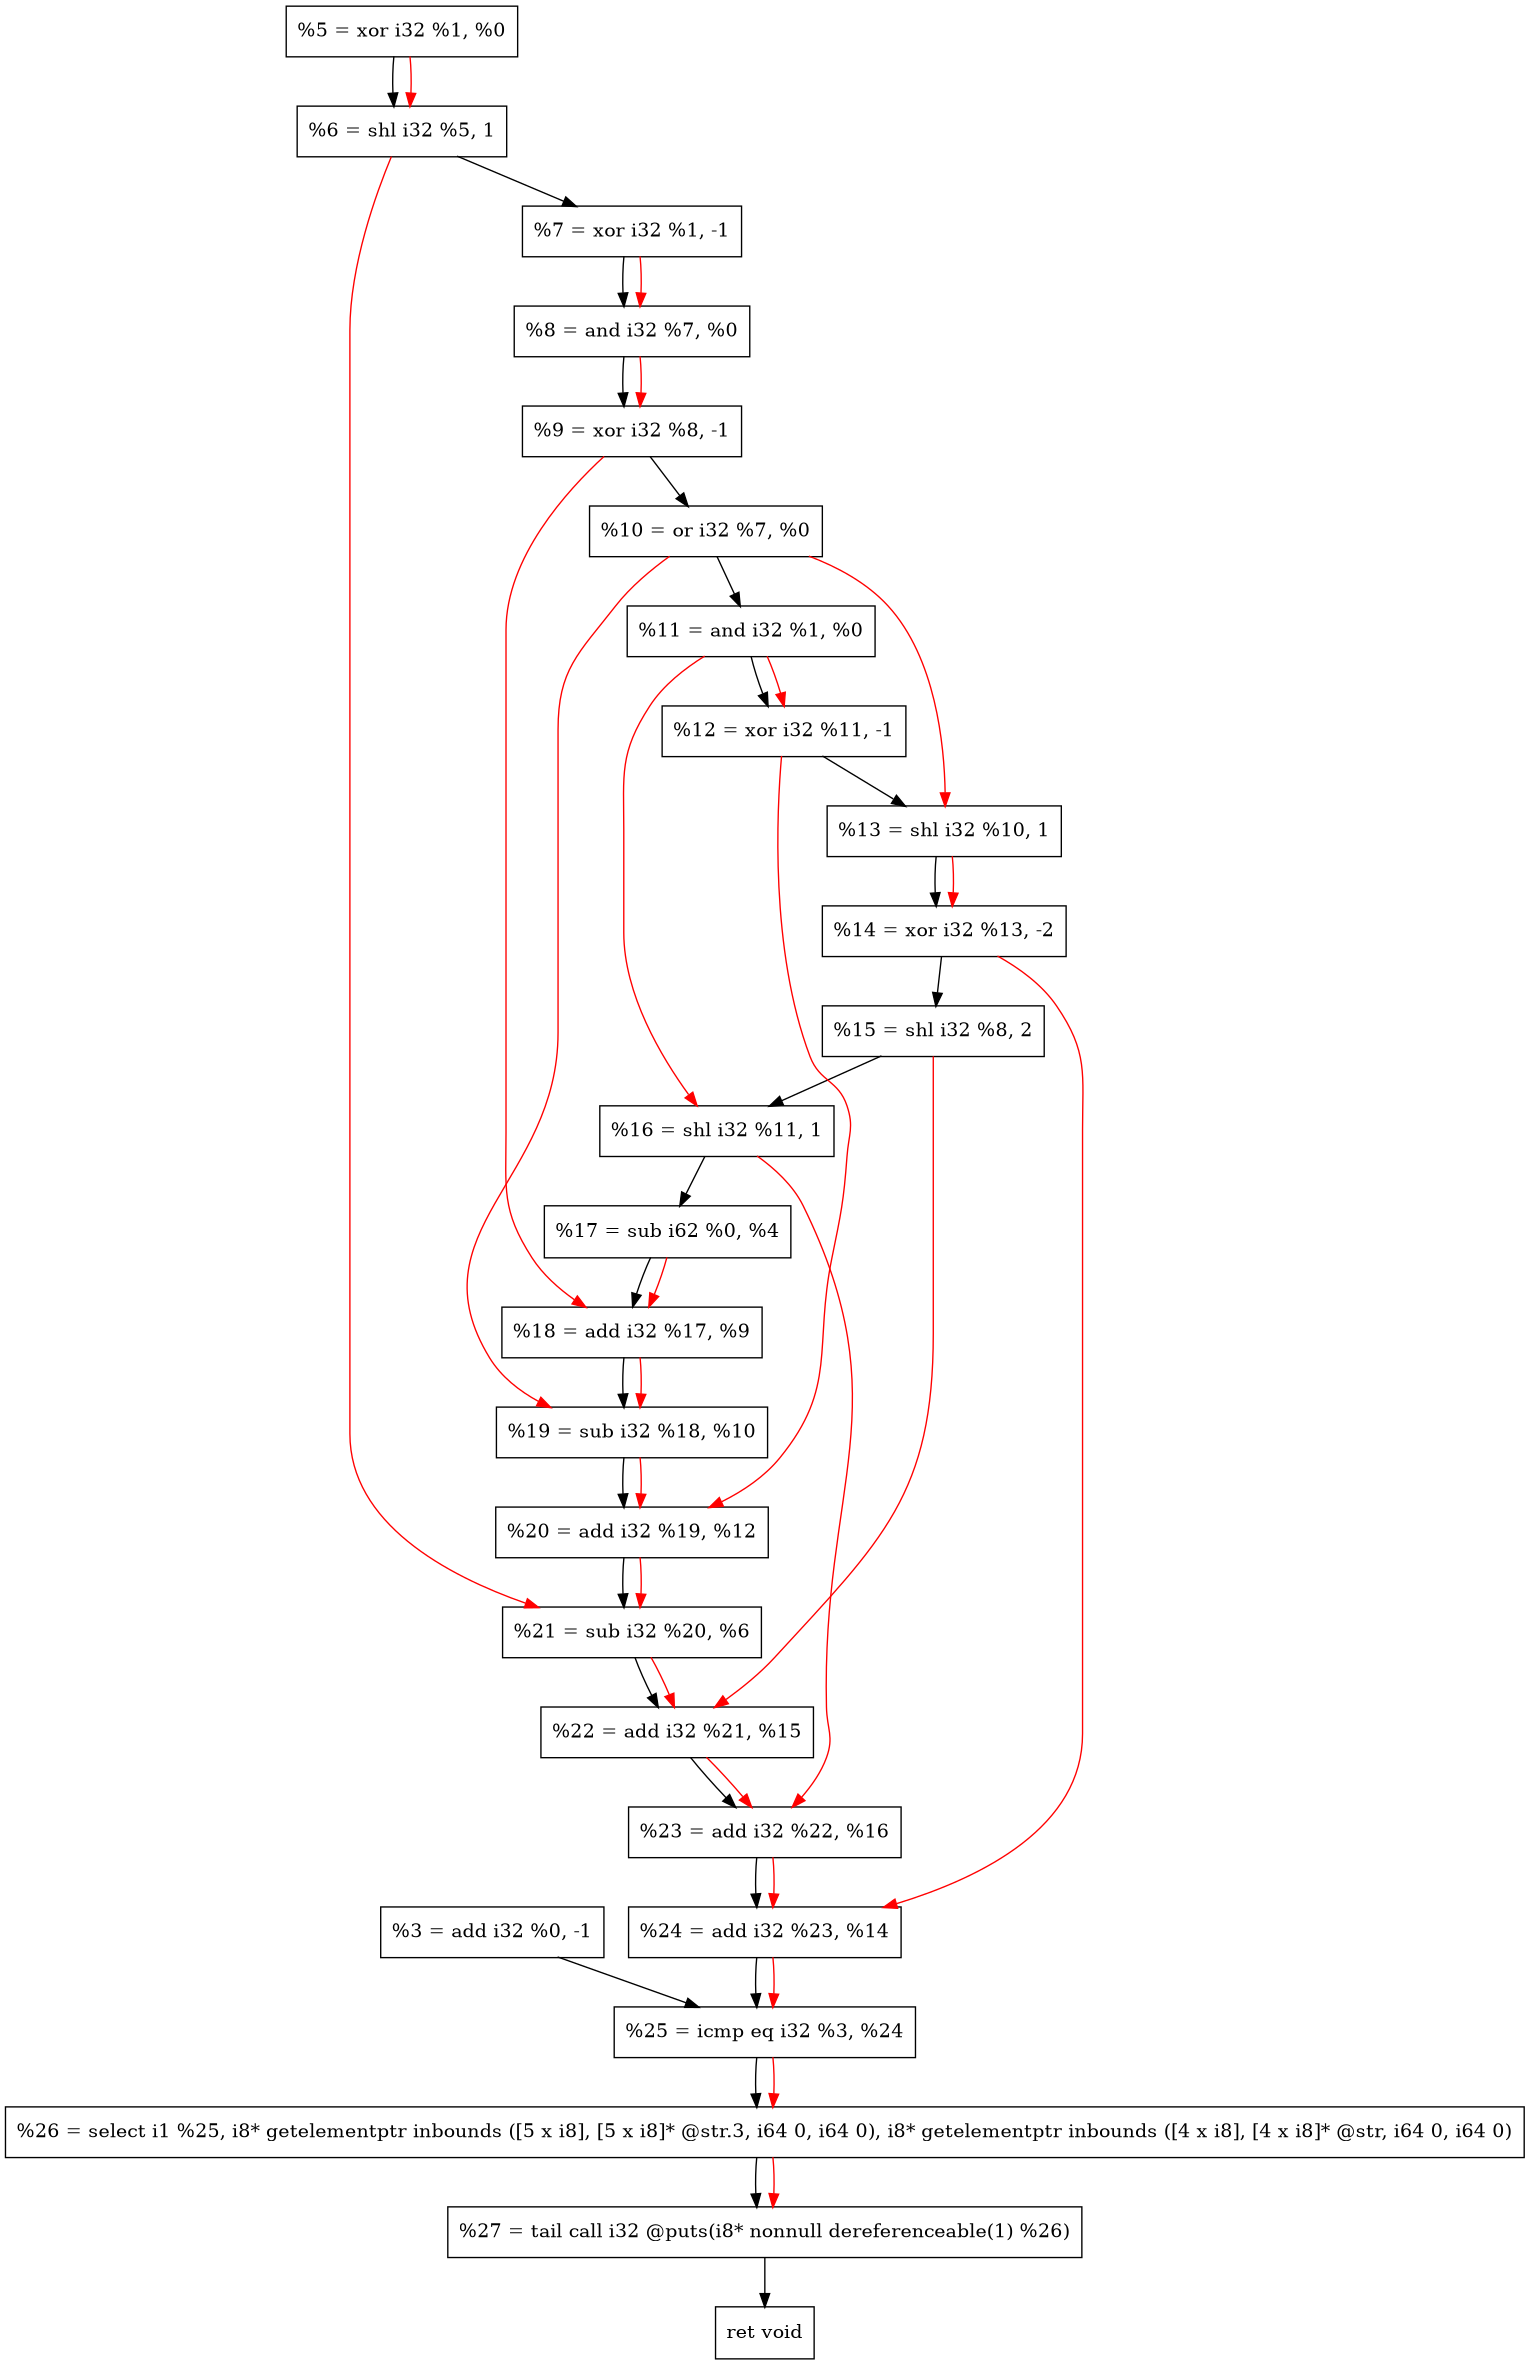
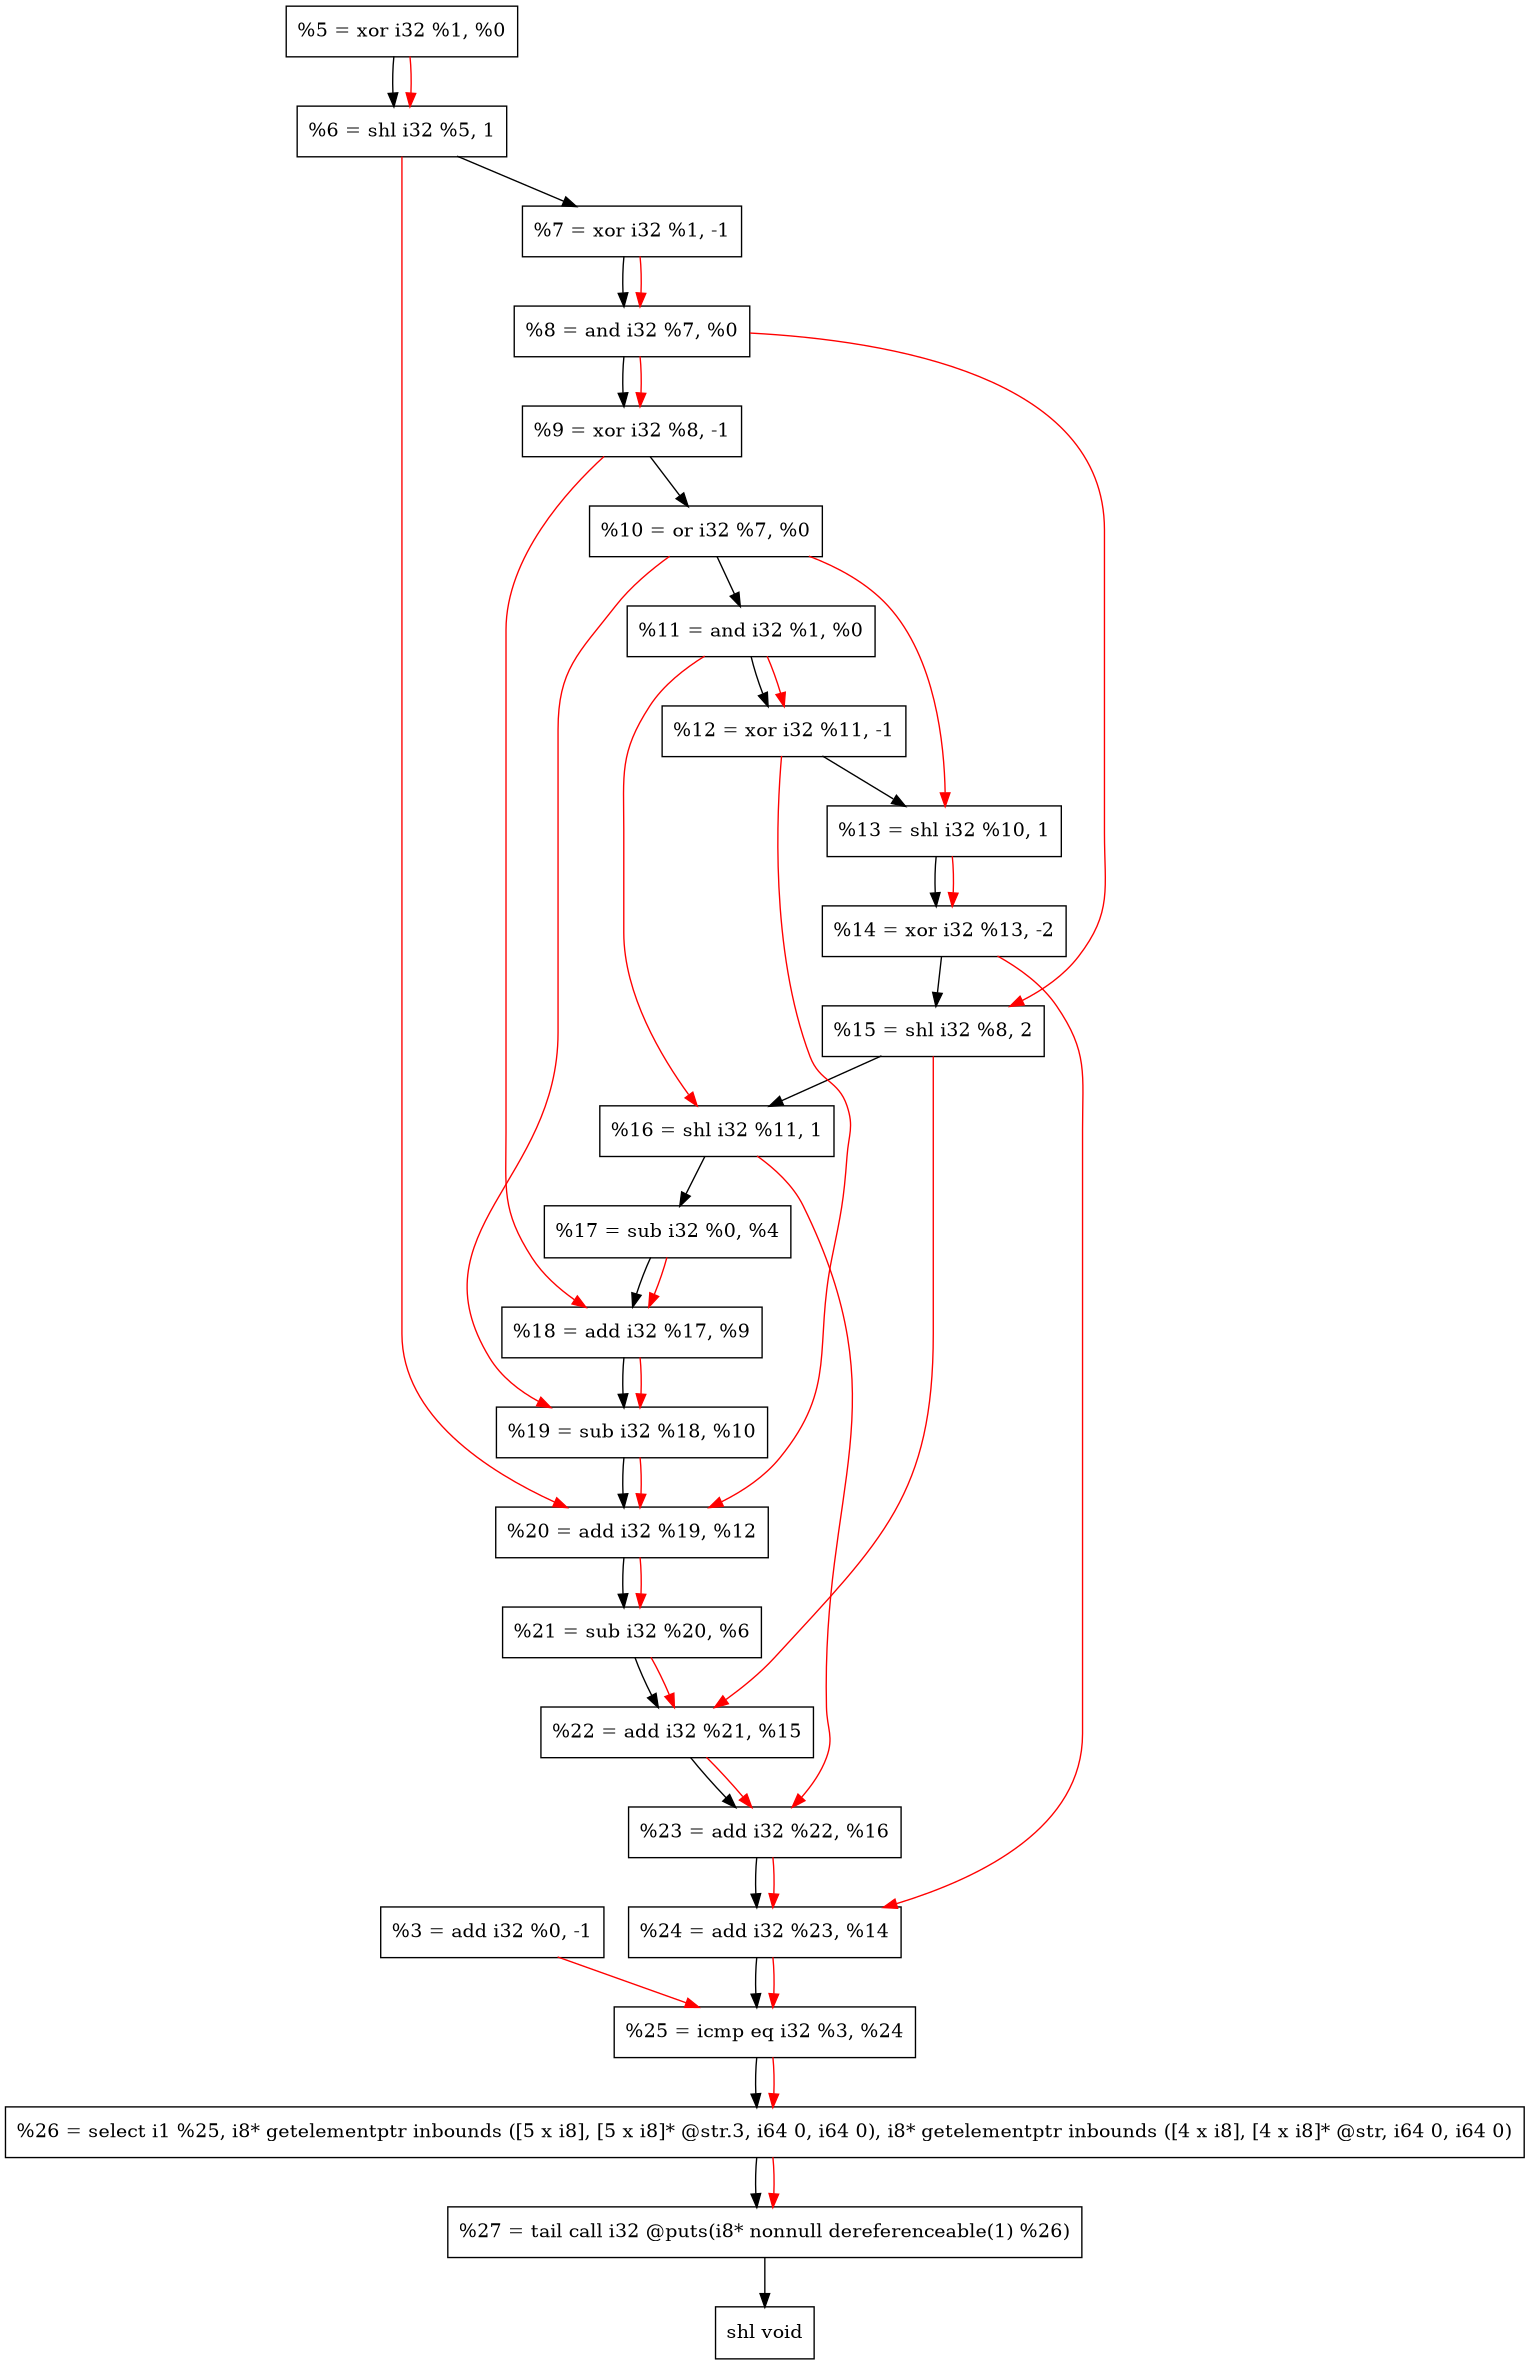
edge "%8 = and i32 %7, %0" -> "%15 = shl i32 %8, 2": added
edge "%6 = shl i32 %5, 1" -> "%21 = sub i32 %20, %6": now "%6 = shl i32 %5, 1" -> "%20 = add i32 %19, %12"
node "%17 = sub i62 %0, %4": label "%17 = sub i62 %0, %4" -> "%17 = sub i32 %0, %4"
edge "%3 = add i32 %0, -1" -> "%25 = icmp eq i32 %3, %24": color black -> red
node "ret void": label "ret void" -> "shl void"
